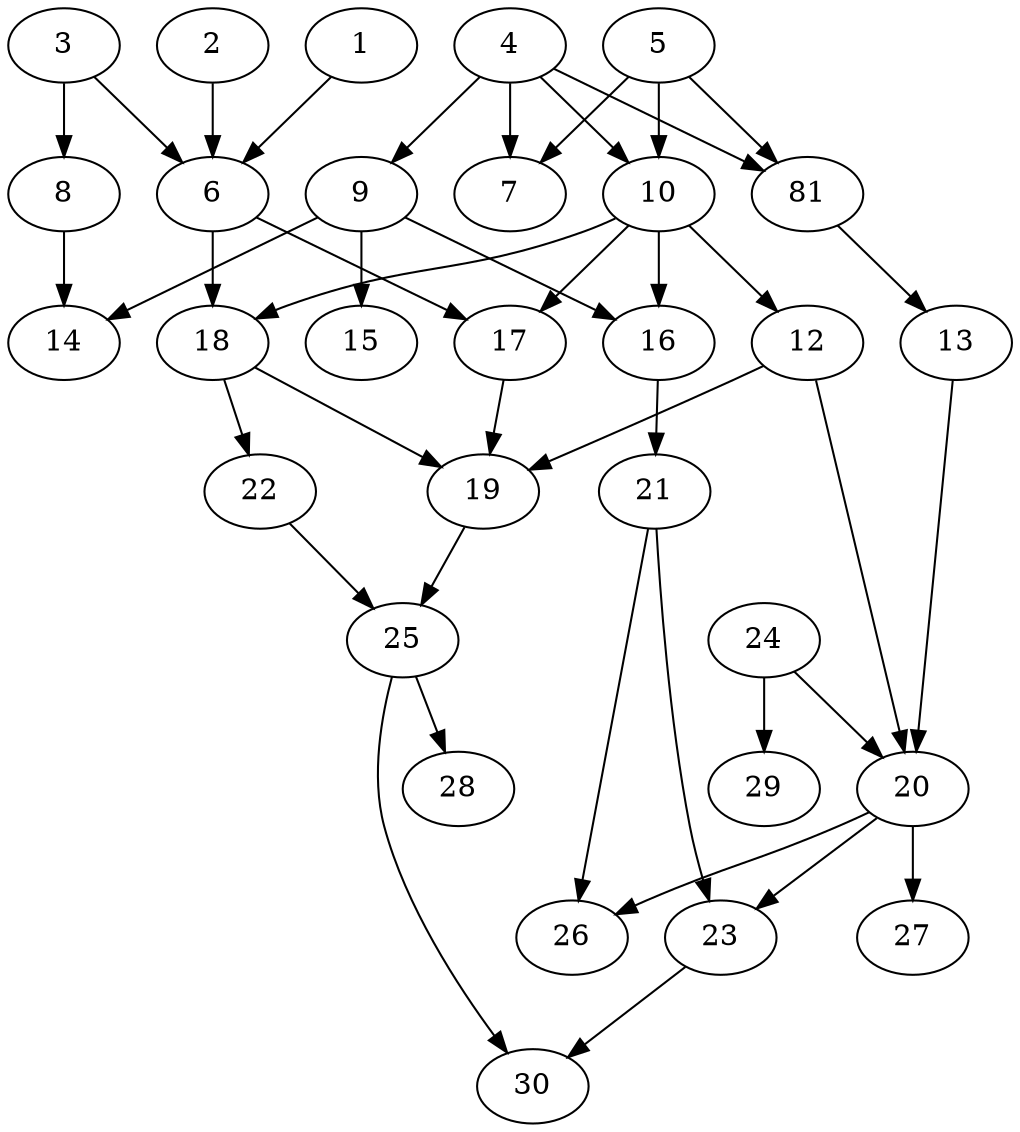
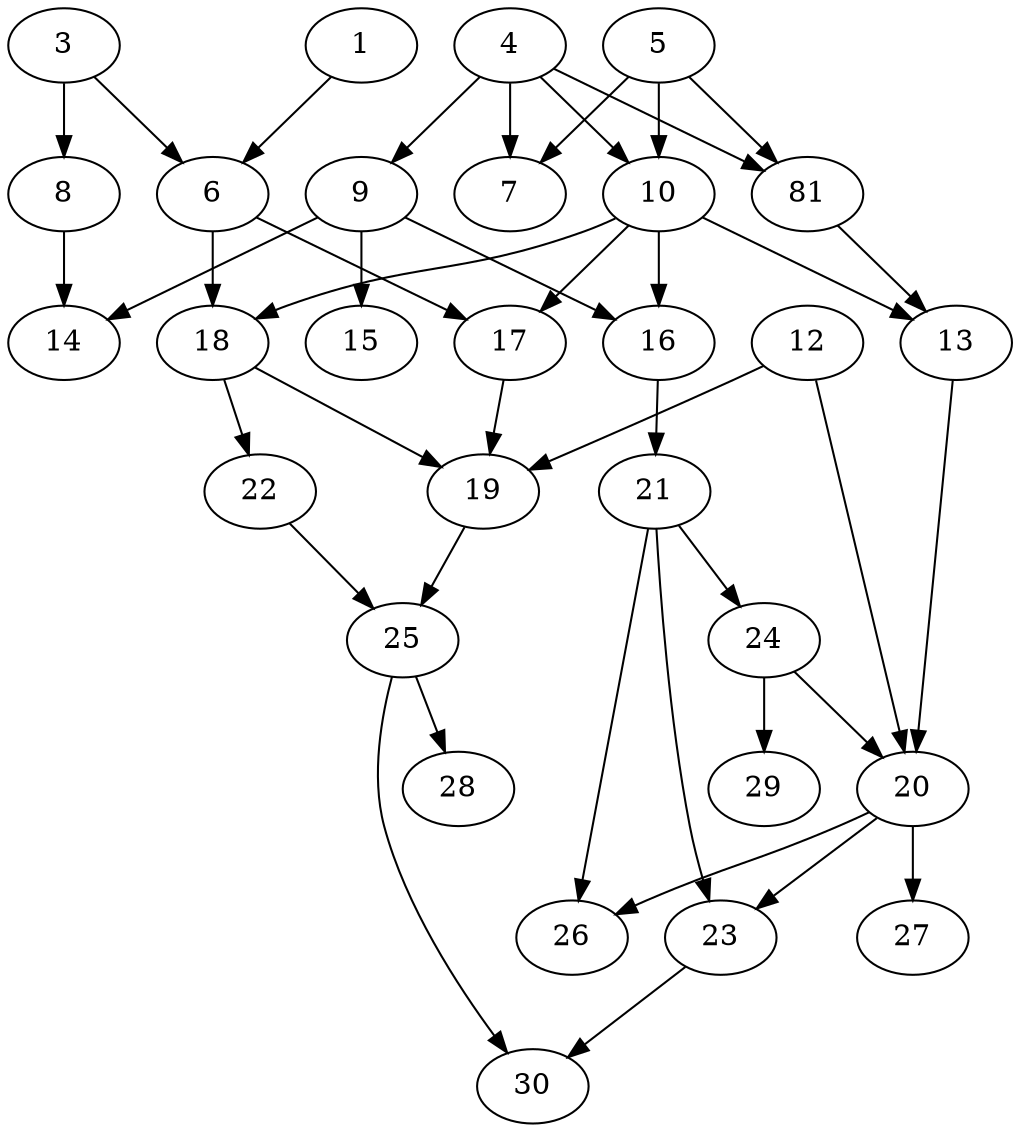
node "2": removed
edge "10" -> "12": now "10" -> "13"
edge "21" -> "24": added
